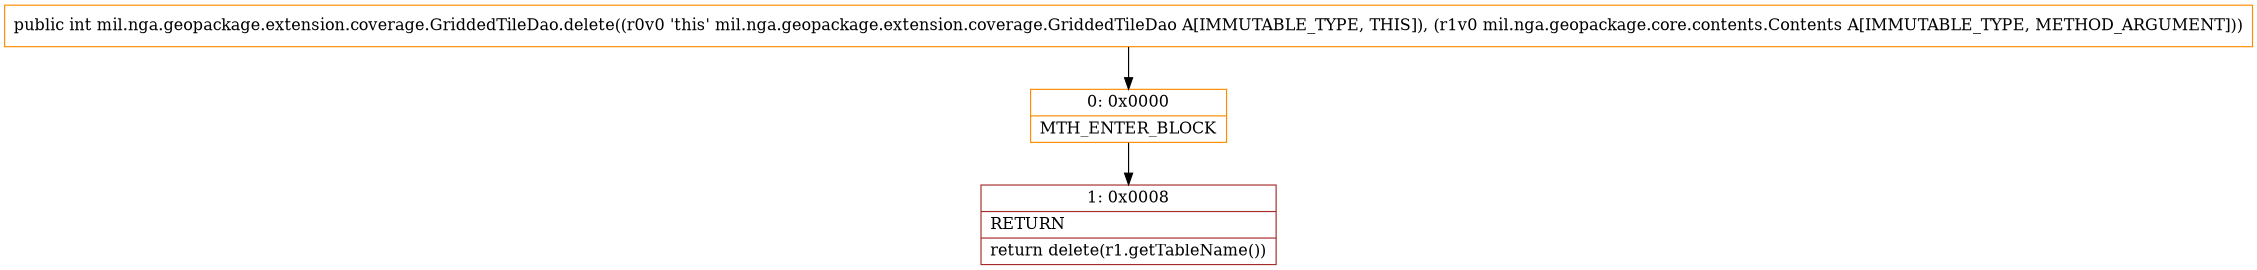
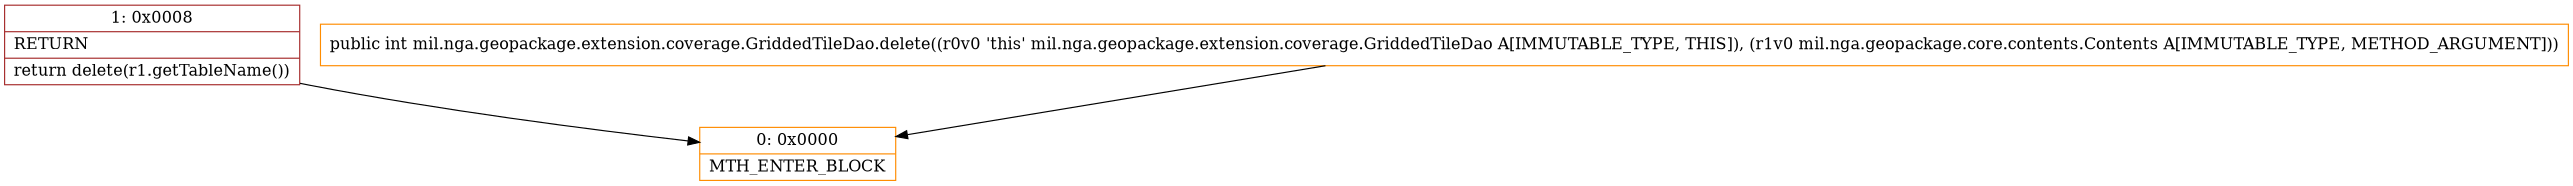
edge "0: 0x0000" -> "1: 0x0008": reversed
